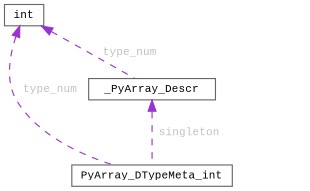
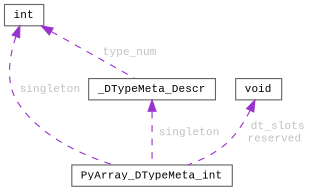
edge "PyArray_DTypeMeta_int" -> "int": label " type_num" -> " singleton"
node "_PyArray_Descr": label "_PyArray_Descr" -> "_DTypeMeta_Descr"
node "void": added
